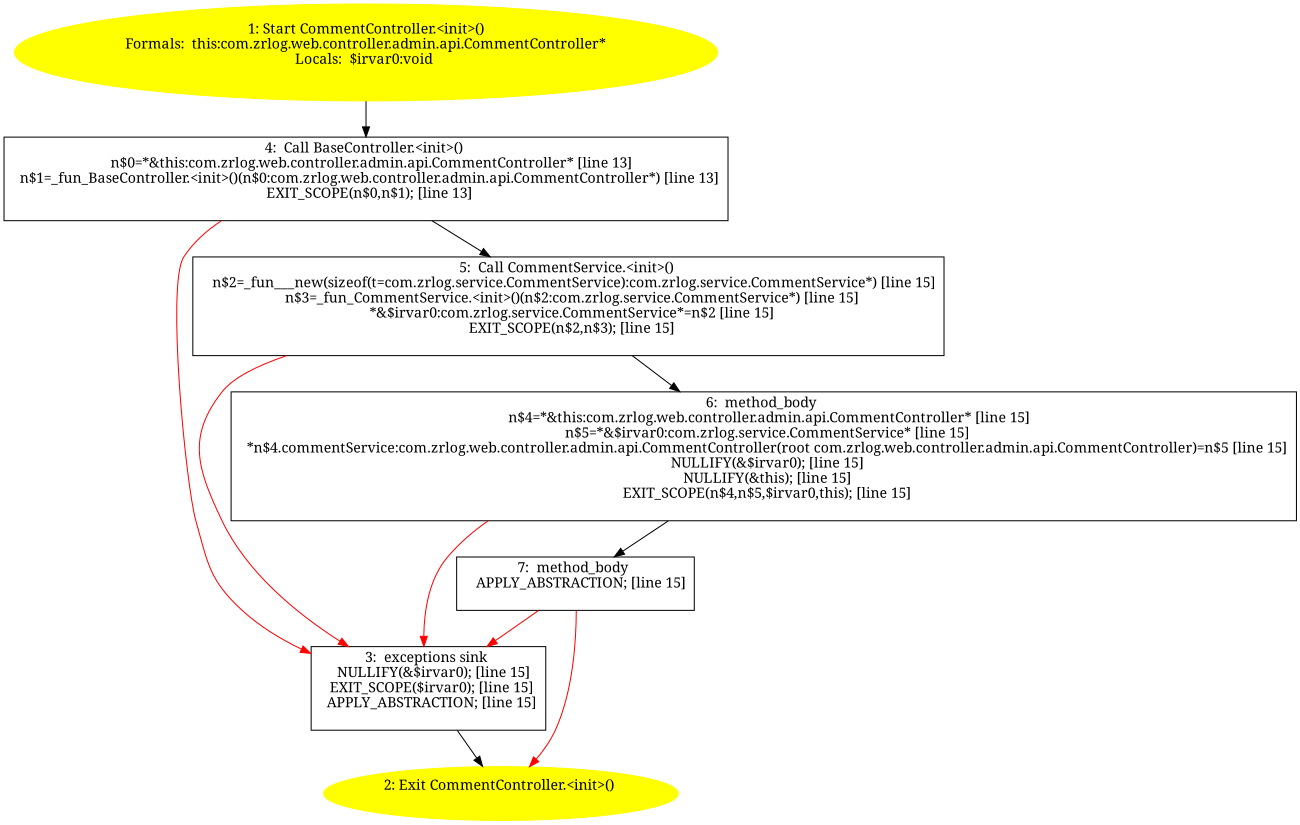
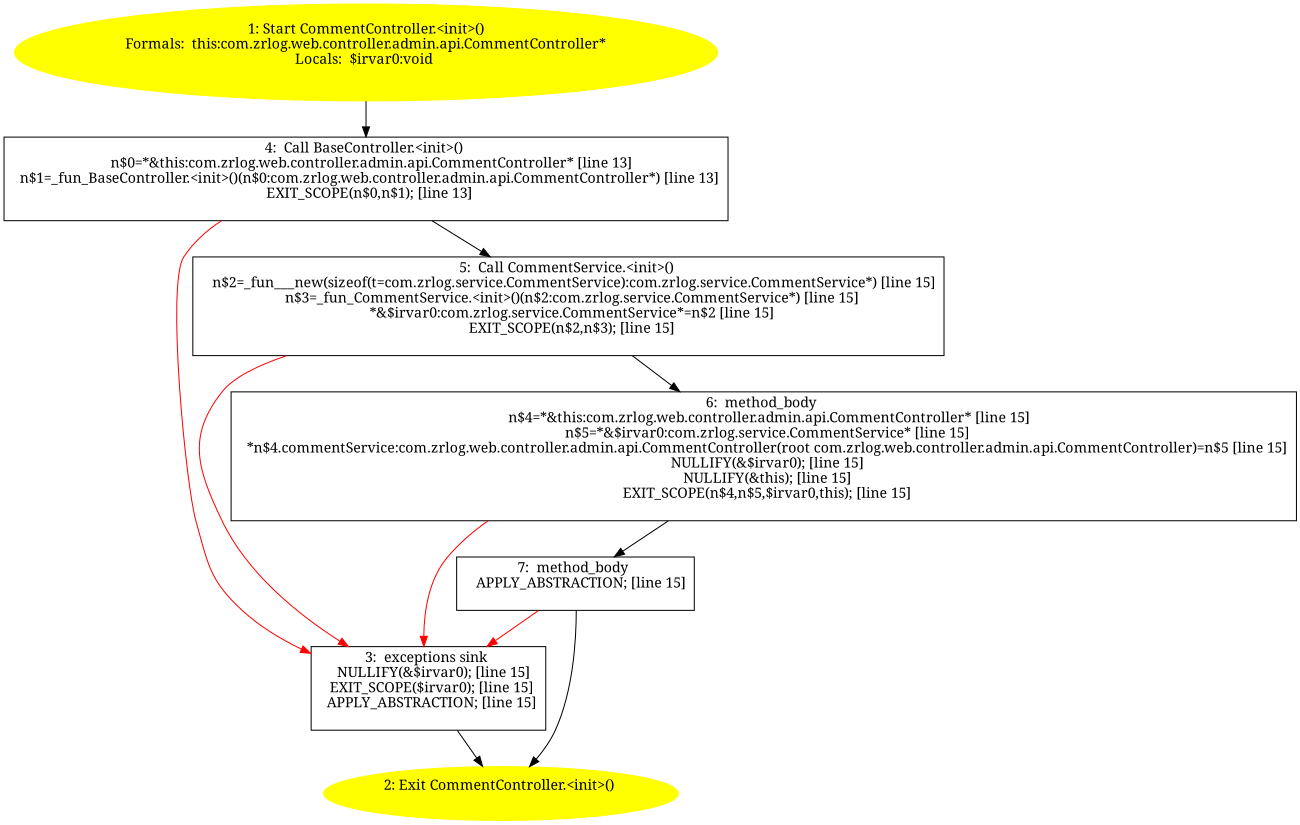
edge "7:  method_body APPLY_ABSTRACTION; [line 15]" -> "2: Exit CommentController.<init>()": color red -> black
